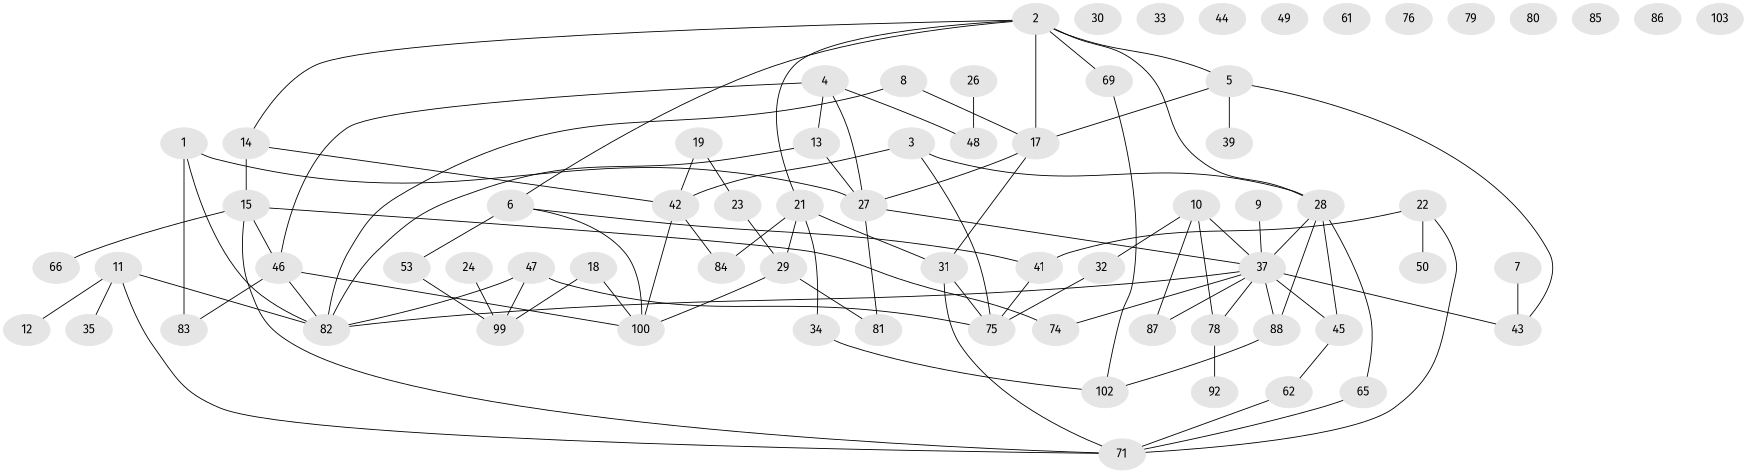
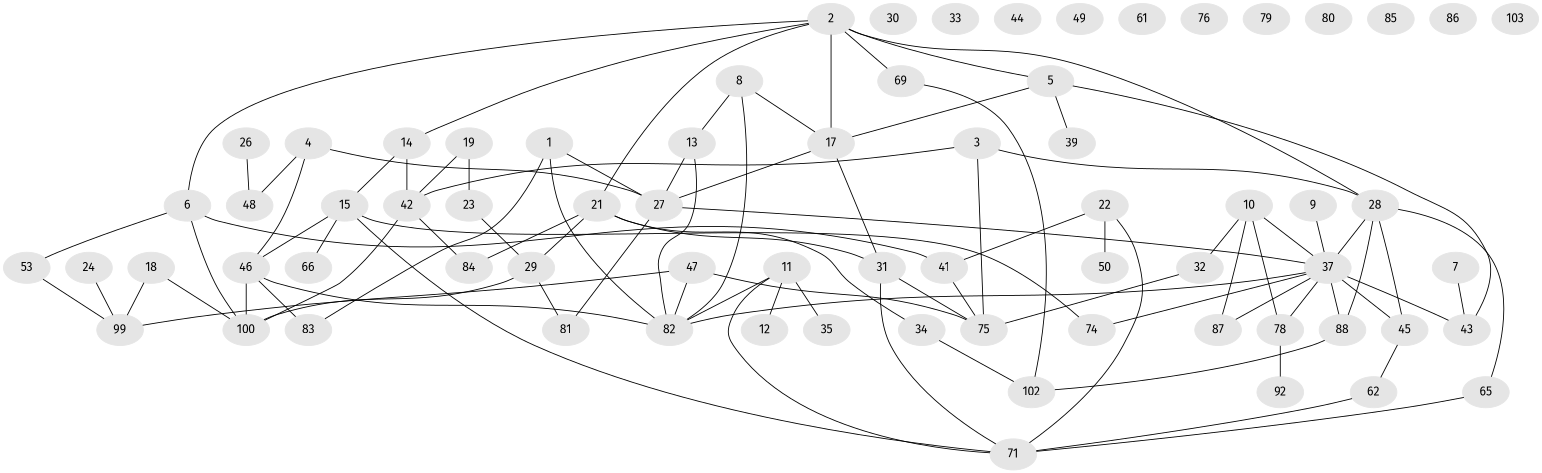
edge "4" -- "13": now "8" -- "13"
